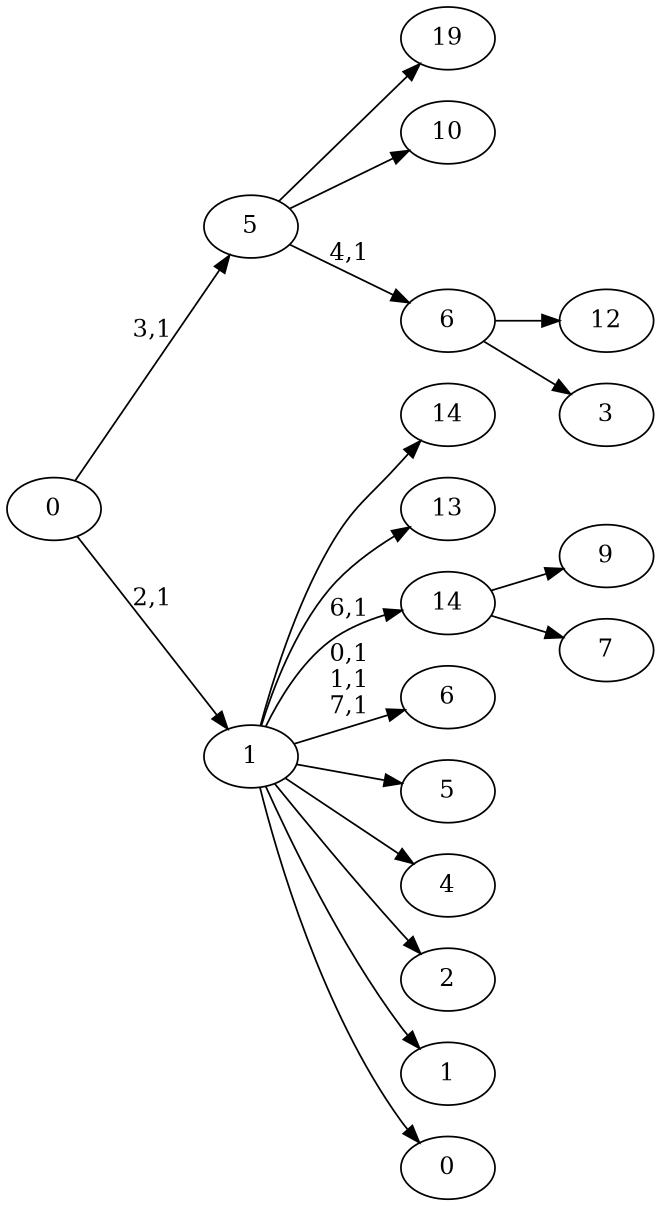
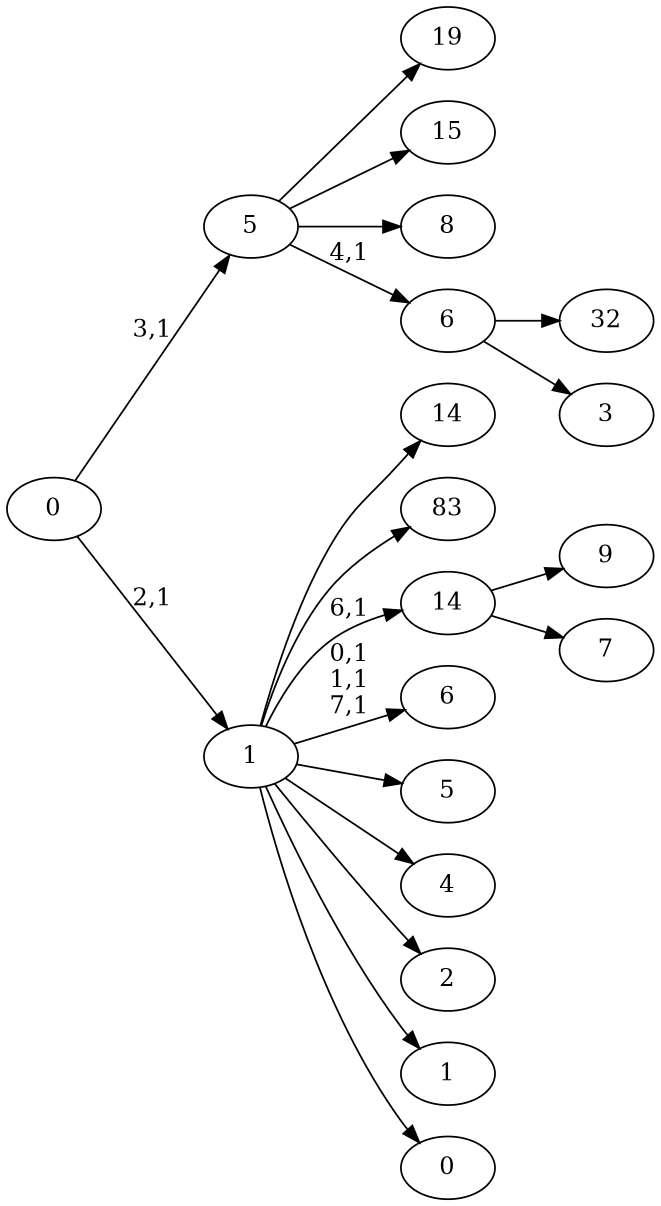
node "10": label "10" -> "15"
node "8": added
node "12": label "12" -> "32"
node "13": label "13" -> "83"
